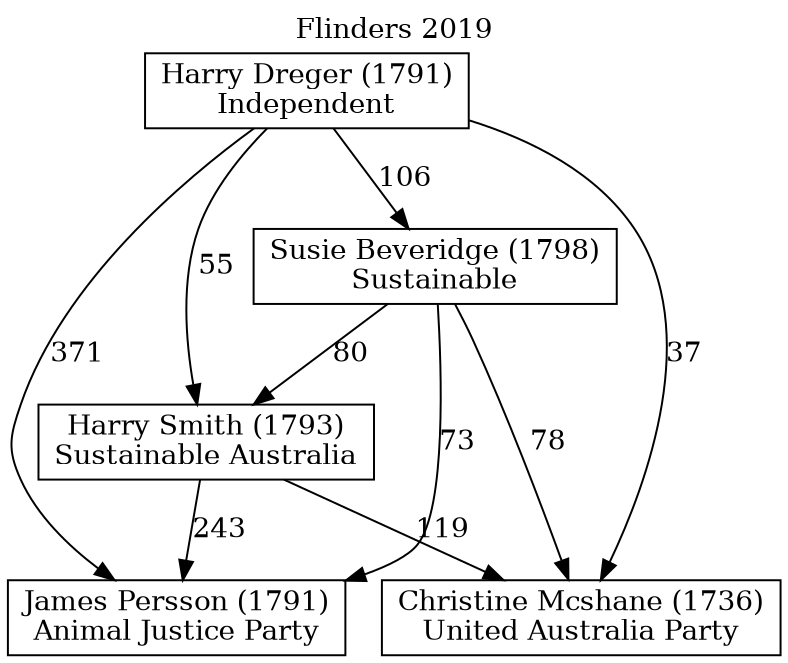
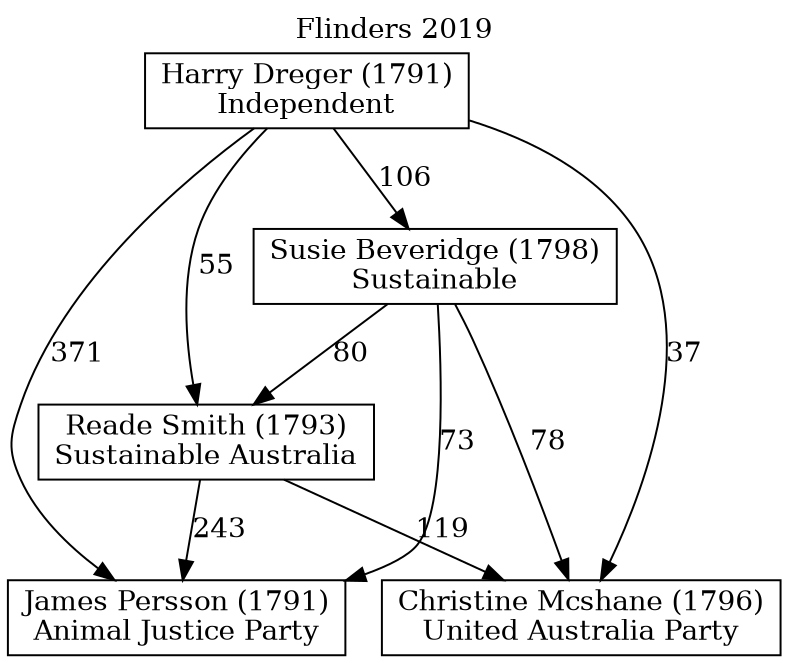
node "Harry Smith (1793) Sustainable Australia": label "Harry Smith (1793) Sustainable Australia" -> "Reade Smith (1793) Sustainable Australia"
node "Christine Mcshane (1736) United Australia Party": label "Christine Mcshane (1736) United Australia Party" -> "Christine Mcshane (1796) United Australia Party"
